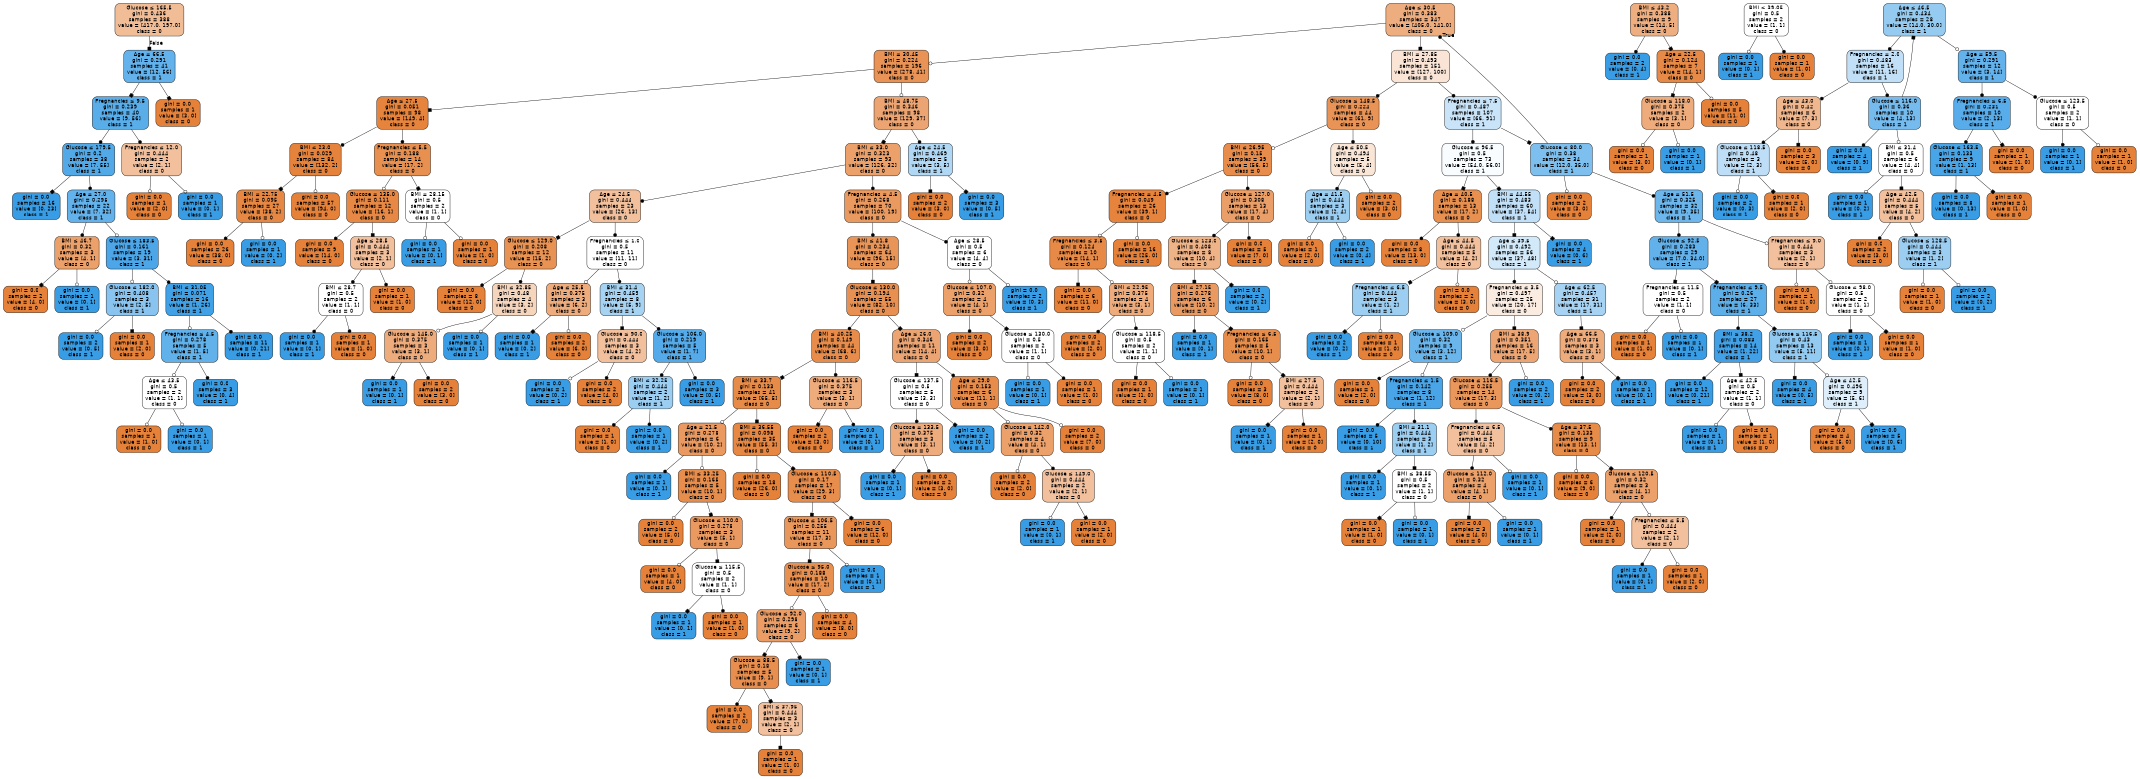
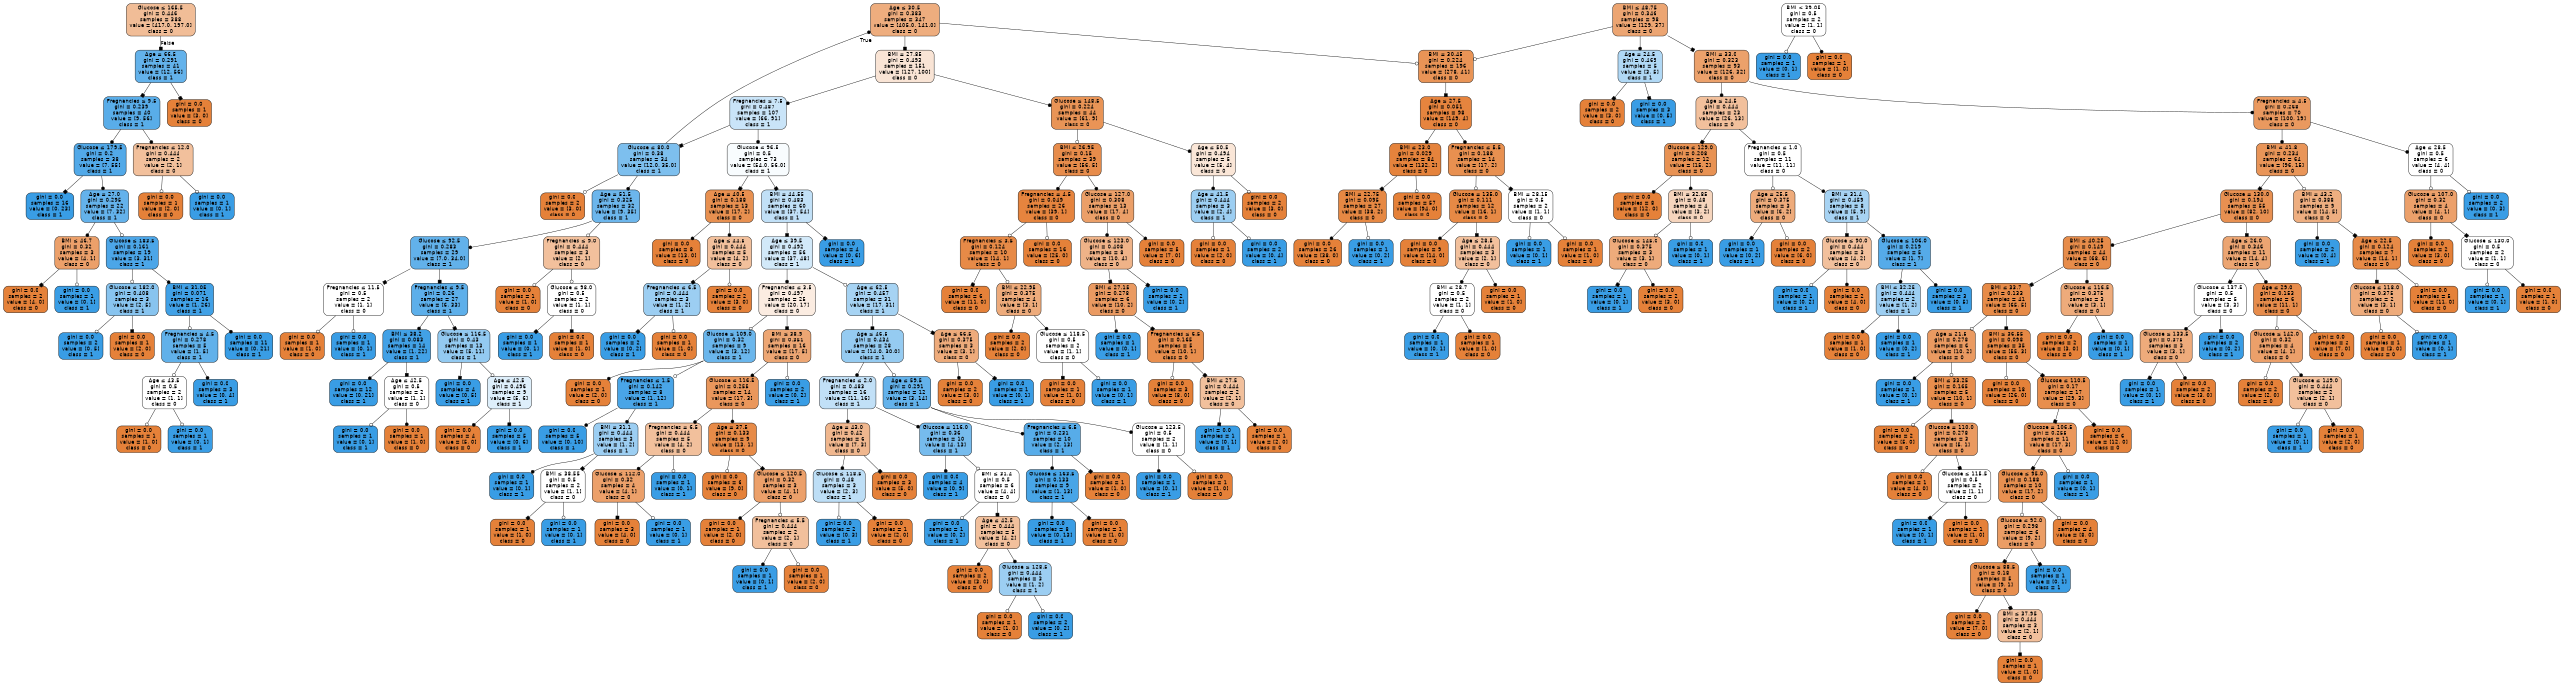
node "Glucose ≤ 165.5": text "gini = 0.436" -> "gini = 0.446"
edge "Glucose ≤ 116.0" -> "Age ≤ 46.5": now "Age ≤ 62.5" -> "Age ≤ 46.5"
edge "BMI ≤ 30.45" -> "BMI ≤ 48.75": reversed
edge "BMI ≤ 41.8" -> "BMI ≤ 43.2": added
